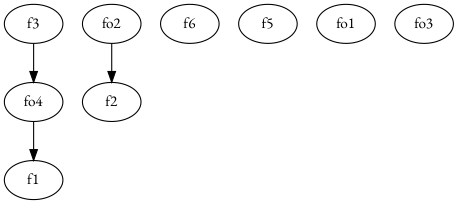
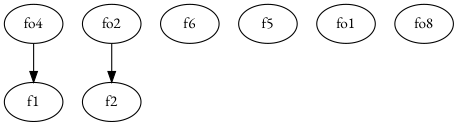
node "f3": removed
node "fo3": label "fo3" -> "fo8"
